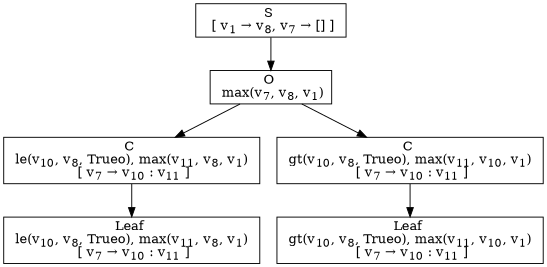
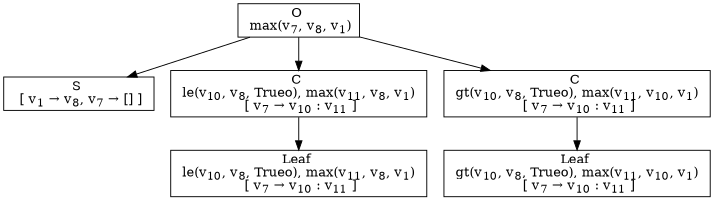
edge "S" -> "O": reversed
